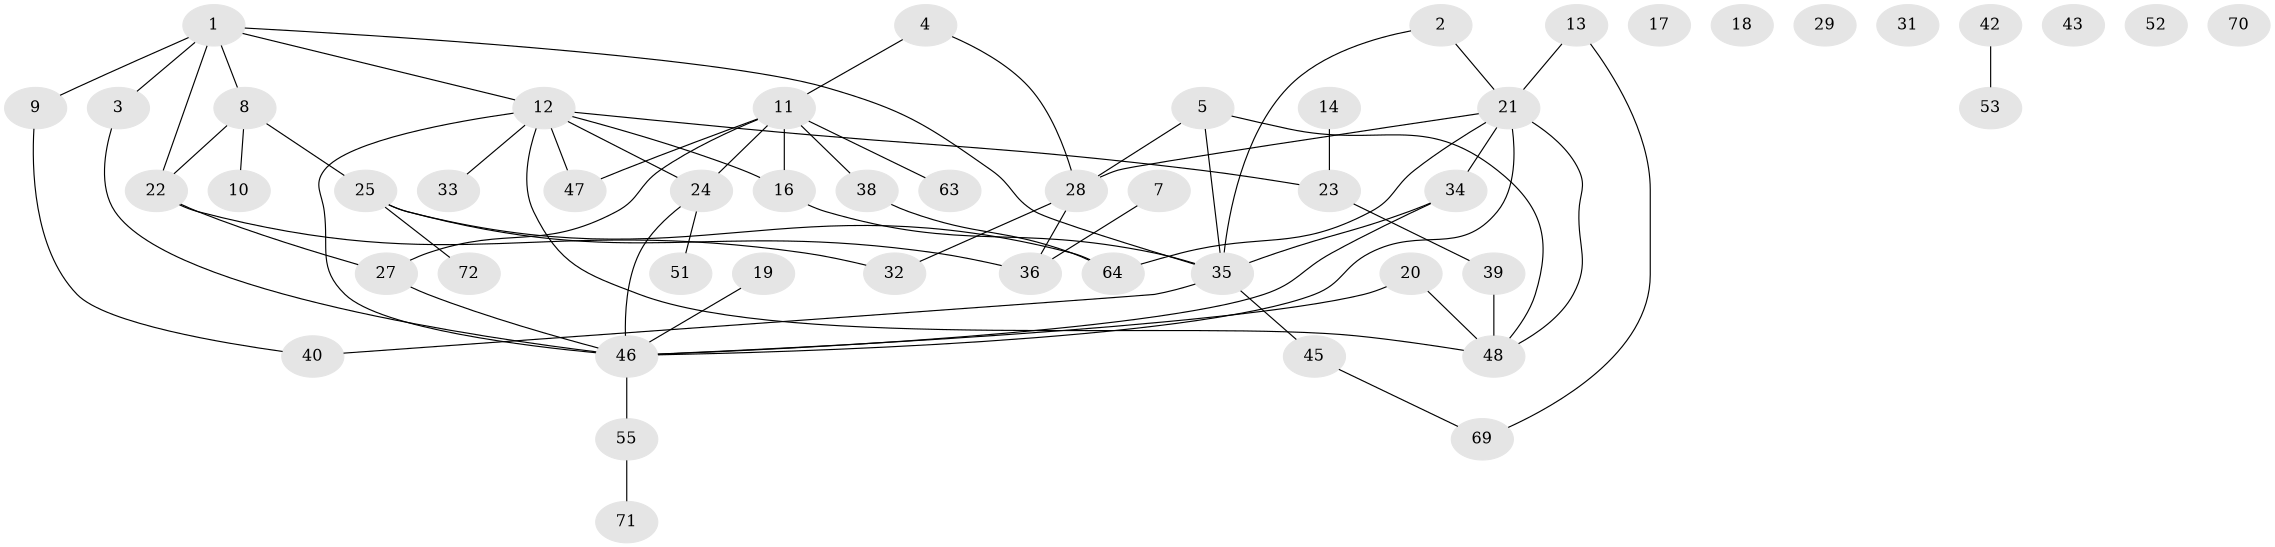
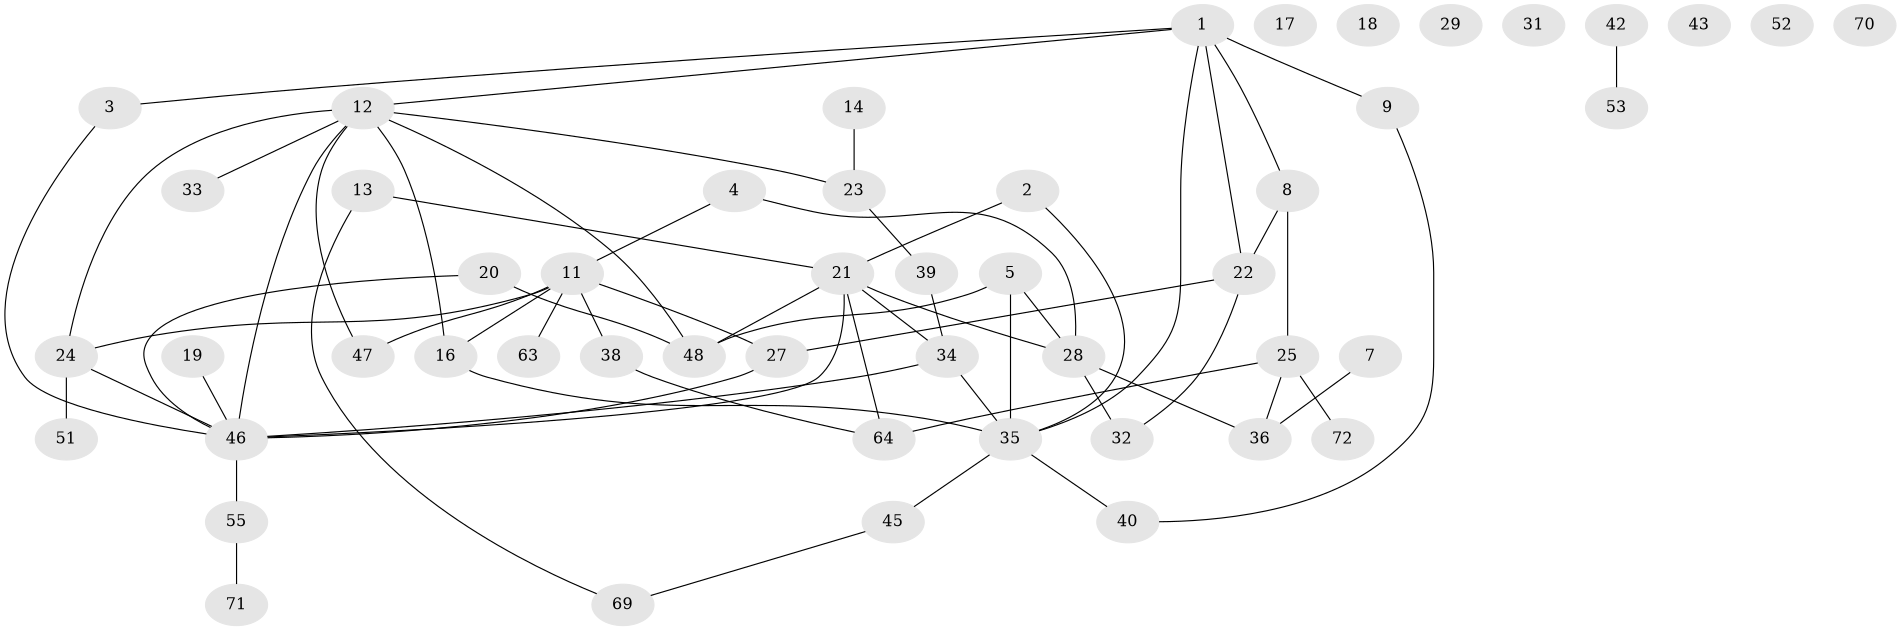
node "10": removed
edge "39" -- "48": now "39" -- "34"
